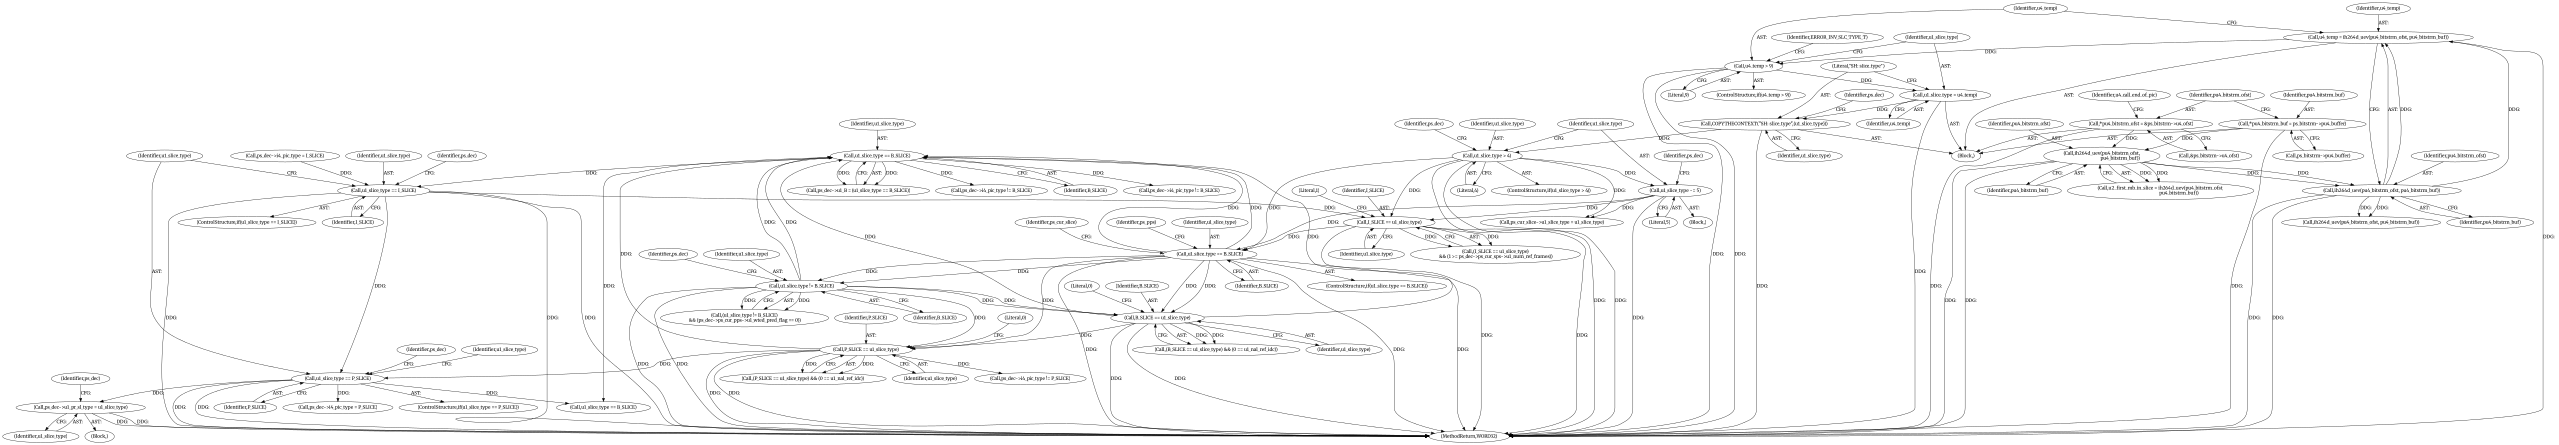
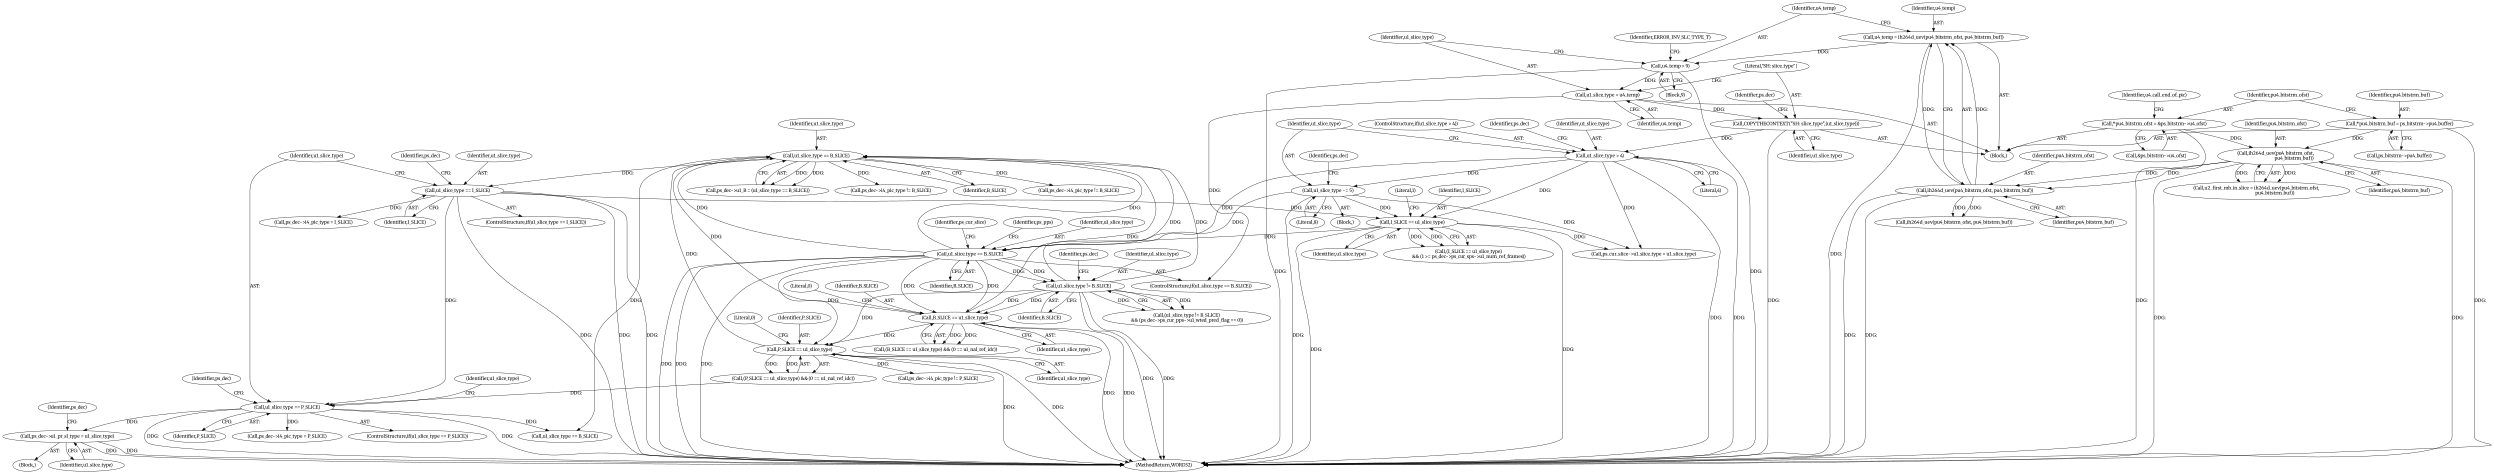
node "(Literal,9)": label "(Literal,9)" -> "(Block,9)"
node "(ControlStructure,if(u4_temp > 9))": removed
edge "(Call,u1_slice_type > 4)" -> "(ControlStructure,if(u1_slice_type > 4))": reversed
edge "(Call,ps_dec->i4_pic_type = I_SLICE)" -> "(Call,u1_slice_type == I_SLICE)": reversed
edge "(Literal,4)" -> "(Call,u1_slice_type > 4)": label "AST: " -> "CFG: "
node "(Literal,5)": label "(Literal,5)" -> "(Literal,8)"
edge "(Call,I_SLICE == u1_slice_type)" -> "(Call,ps_cur_slice->u1_slice_type = u1_slice_type)": added, label "DDG:"
edge "(Call,(P_SLICE == u1_slice_type) && (0 == u1_nal_ref_idc))" -> "(Call,P_SLICE == u1_slice_type)": label "CFG: " -> "AST: "
edge "(Call,P_SLICE == u1_slice_type)" -> "(Call,u1_slice_type == P_SLICE)": now "(Call,(P_SLICE == u1_slice_type) && (0 == u1_nal_ref_idc))" -> "(Call,u1_slice_type == P_SLICE)"
edge "(Call,u1_slice_type = u4_temp)" -> "(MethodReturn,WORD32)": now "(Call,u1_slice_type = u4_temp)" -> "(ControlStructure,if(u1_slice_type == B_SLICE))"
